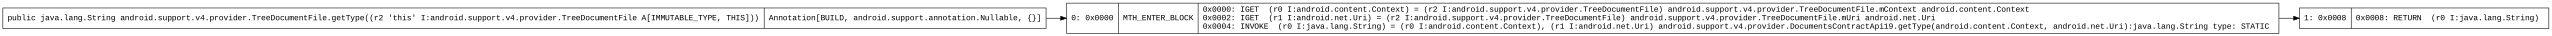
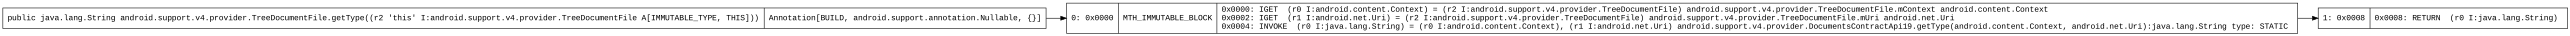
node "0: 0x0000": text "MTH_ENTER_BLOCK" -> "MTH_IMMUTABLE_BLOCK"
